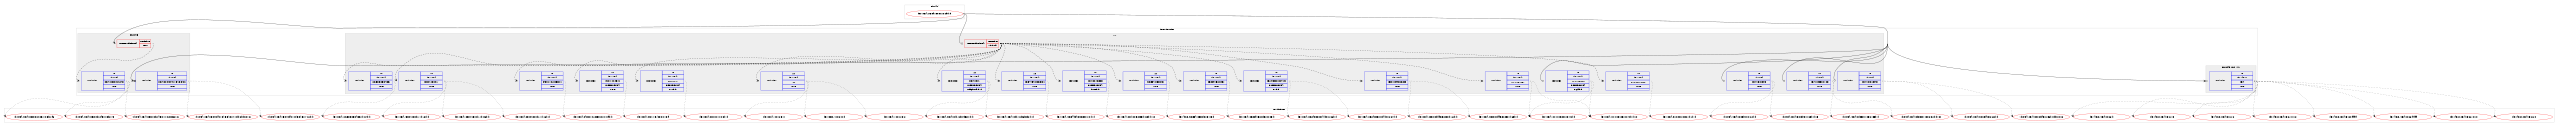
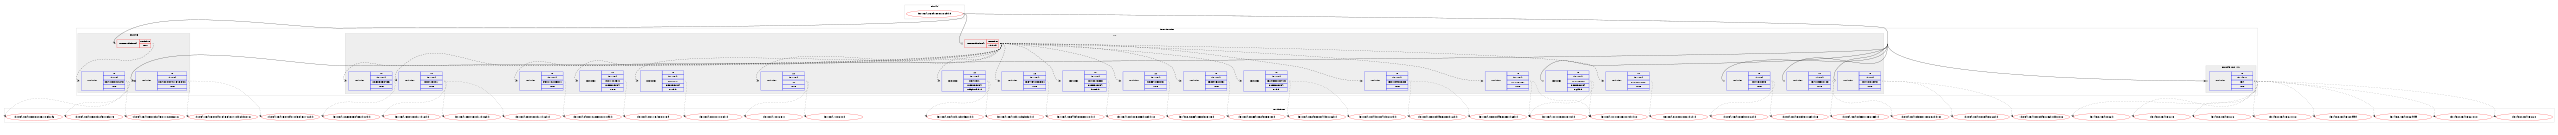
node "dev-test/Moo-2.3.0": label "dev-test/Moo-2.3.0" -> "dev-perl/Moo-2.3.0"
node "dev-perl/Moo-2.3.2": removed
node "dev-perl/Sereal-Encoder-3.15.0": label "dev-perl/Sereal-Encoder-3.15.0" -> "dev-perl/Sereal-Template-3.15.0"
node "dev-perl/Template-Toolkit-2.270.0": label "dev-perl/Template-Toolkit-2.270.0" -> "dev-perl/Toolkit-Toolkit-2.270.0"
node "dev-perl/Browser-Open-0.40.0": label "dev-perl/Browser-Open-0.40.0" -> "use-perl/Browser-Open-0.40.0"
